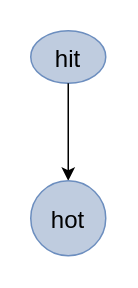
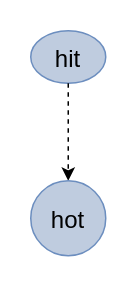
edge "hit" -> "hot": style solid -> dashed
